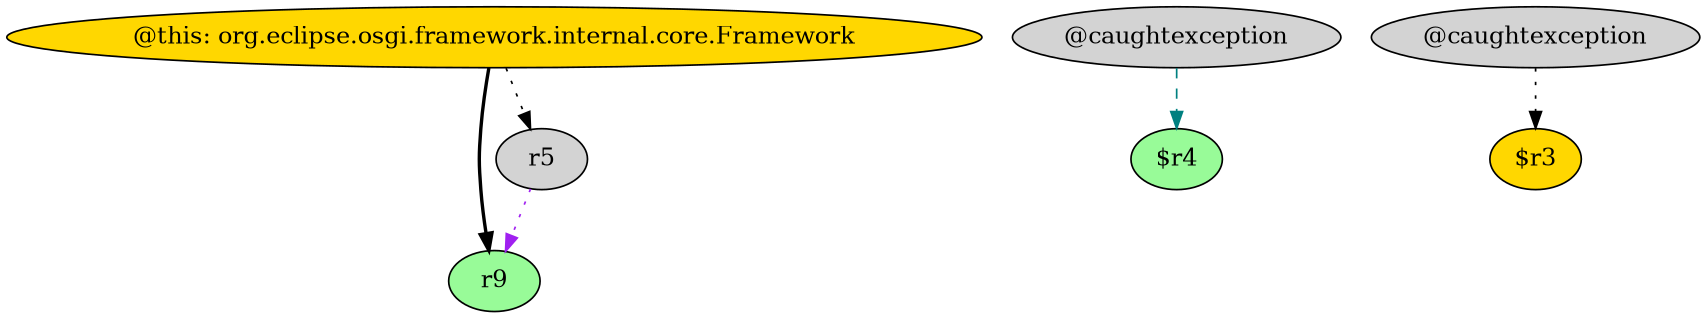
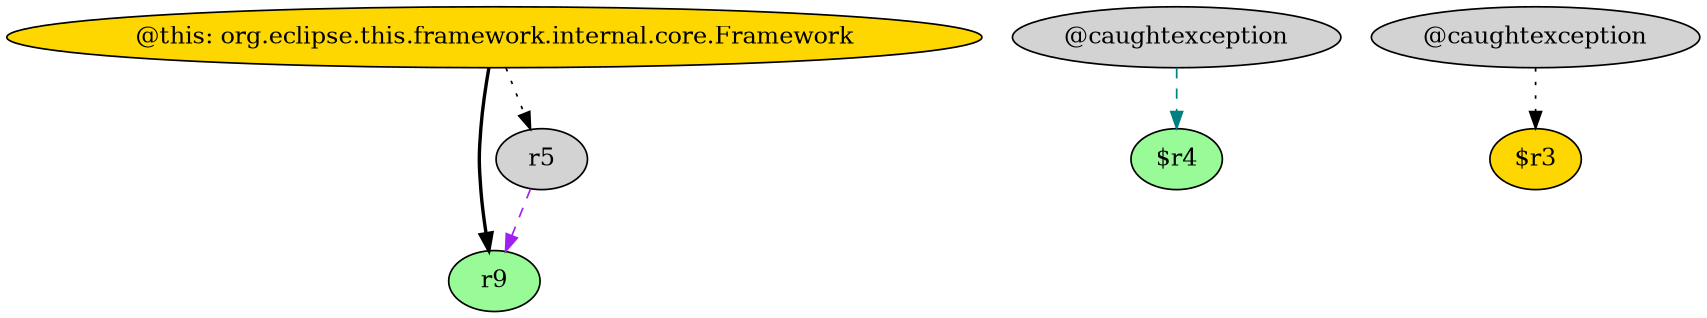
node "@this: org.eclipse.osgi.framework.internal.core.Framework": label "@this: org.eclipse.osgi.framework.internal.core.Framework" -> "@this: org.eclipse.this.framework.internal.core.Framework"
edge "r5" -> "r9": style dotted -> dashed
